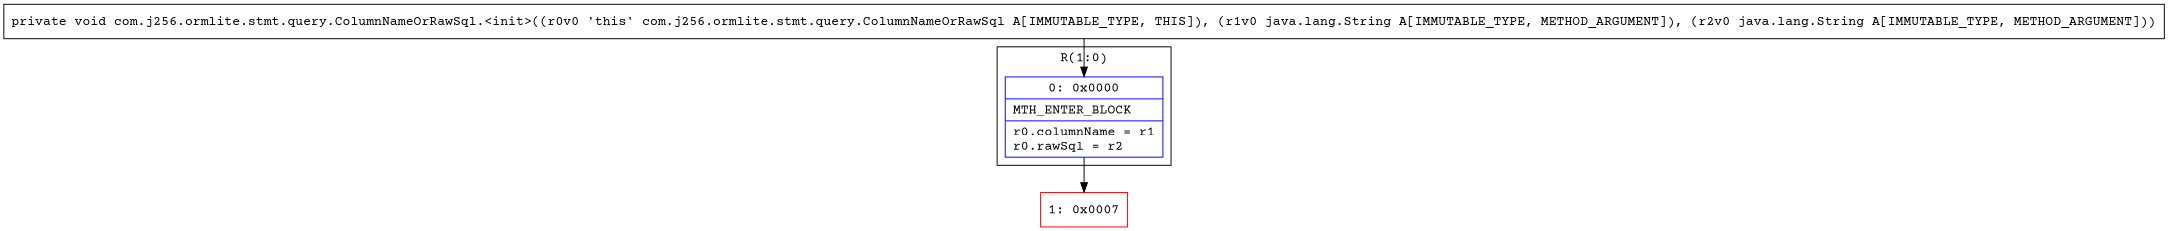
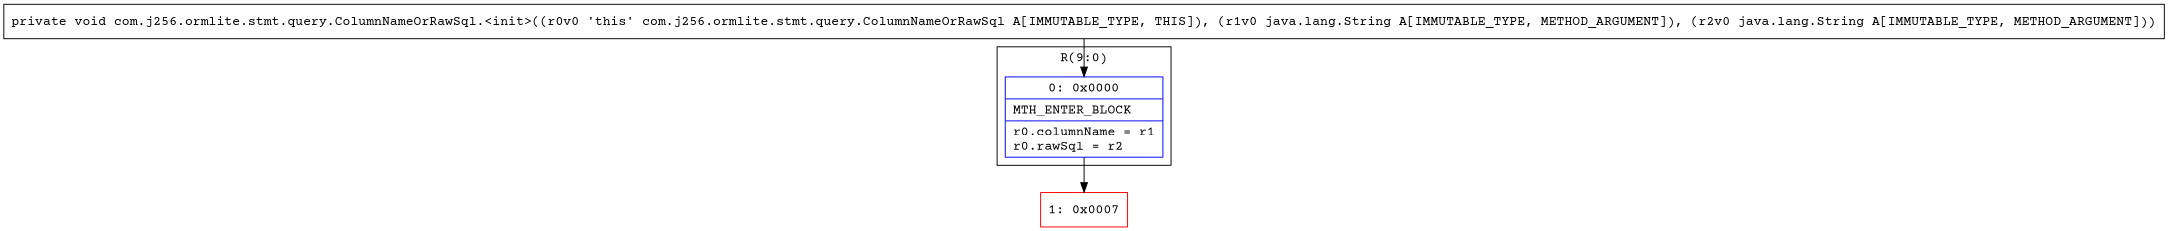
cluster "R(1:0)": label "R(1:0)" -> "R(9:0)"
